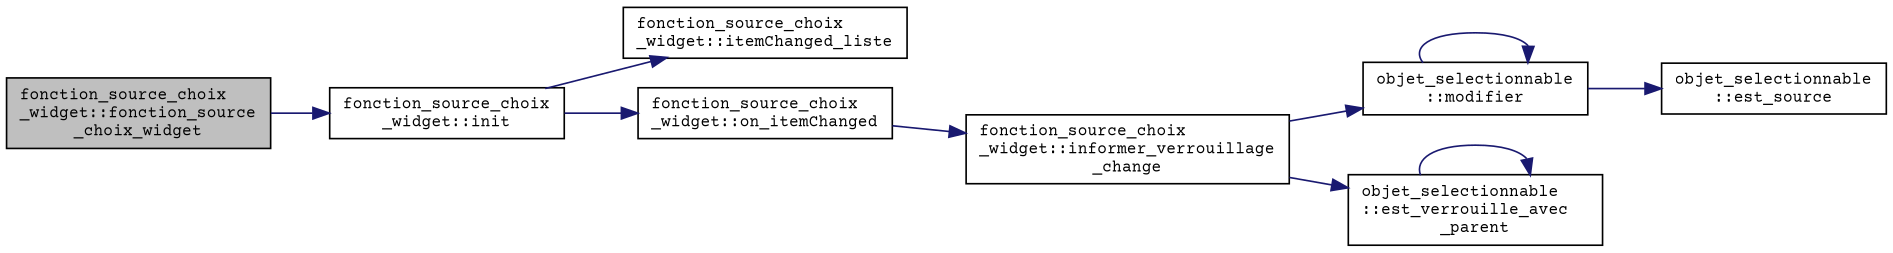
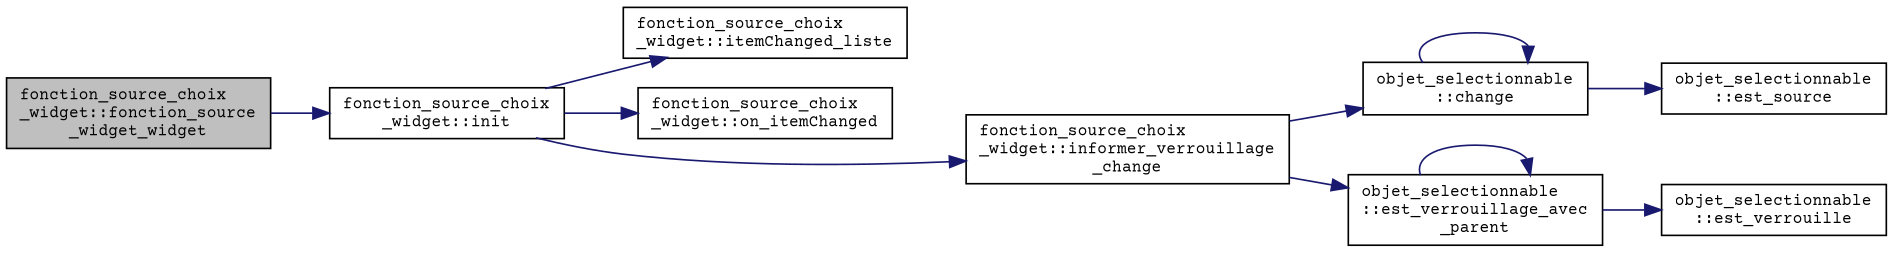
node "objet_selectionnable ::modifier": label "objet_selectionnable ::modifier" -> "objet_selectionnable ::change"
node "fonction_source_choix _widget::fonction_source _choix_widget": label "fonction_source_choix _widget::fonction_source _choix_widget" -> "fonction_source_choix _widget::fonction_source _widget_widget"
edge "fonction_source_choix _widget::on_itemChanged" -> "fonction_source_choix _widget::informer_verrouillage _change": now "fonction_source_choix _widget::init" -> "fonction_source_choix _widget::informer_verrouillage _change"
node "objet_selectionnable ::est_verrouille_avec _parent": label "objet_selectionnable ::est_verrouille_avec _parent" -> "objet_selectionnable ::est_verrouillage_avec _parent"
node "objet_selectionnable ::est_verrouille": added
